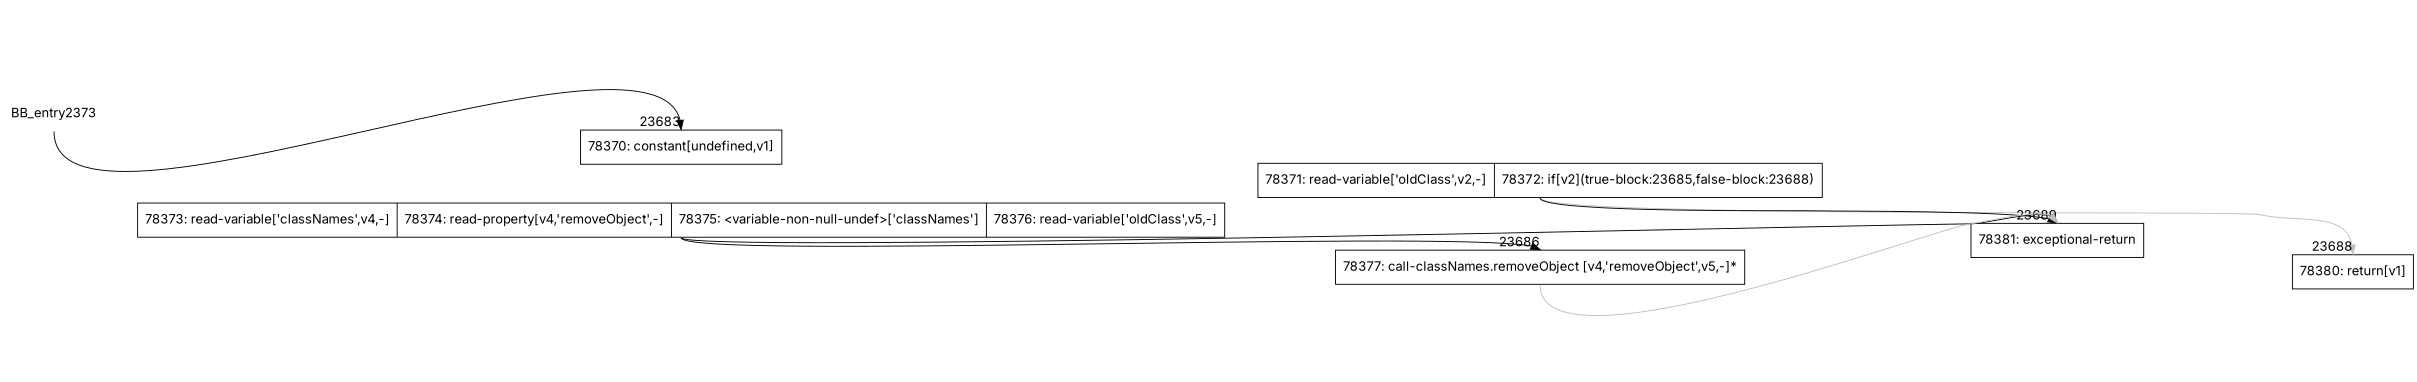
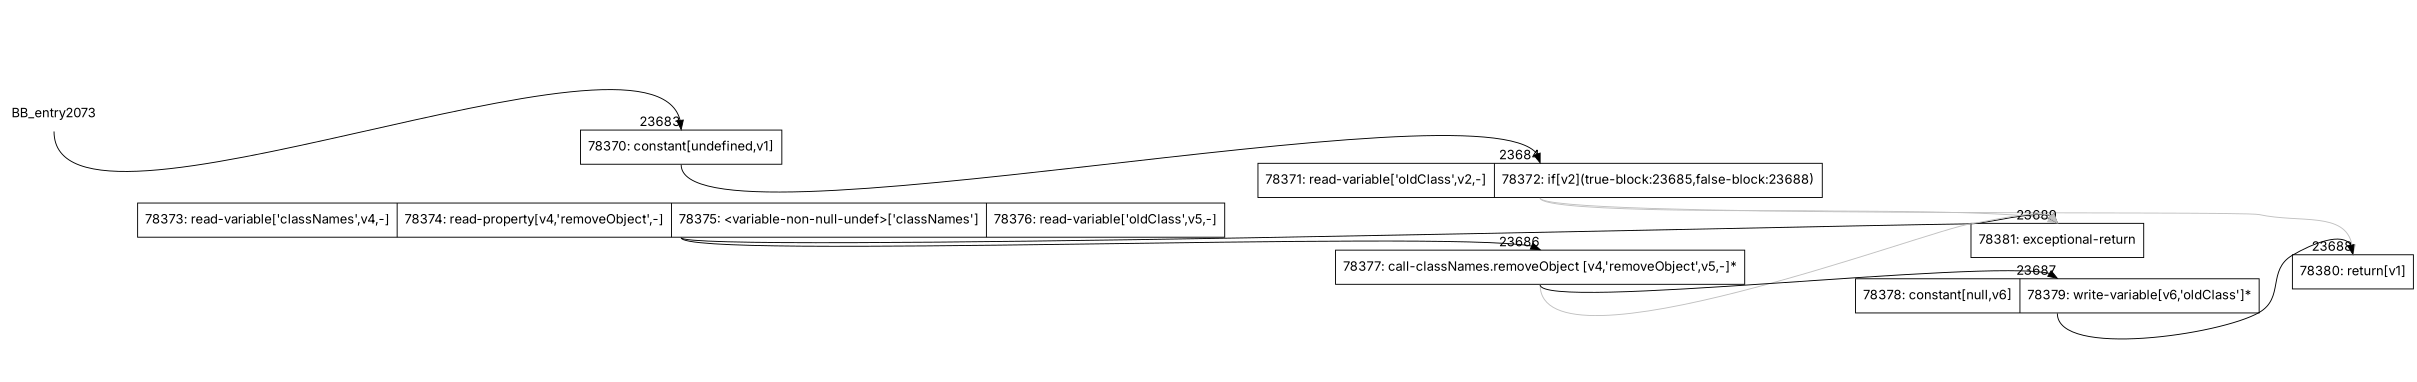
node "BB_entry2373": label "BB_entry2373" -> "BB_entry2073"
edge "78370: constant[undefined,v1]" -> "78371: read-variable['oldClass',v2,-]": added
edge "78371: read-variable['oldClass',v2,-]" -> "78381: exceptional-return": color black -> gray
node "78378: constant[null,v6]": added
